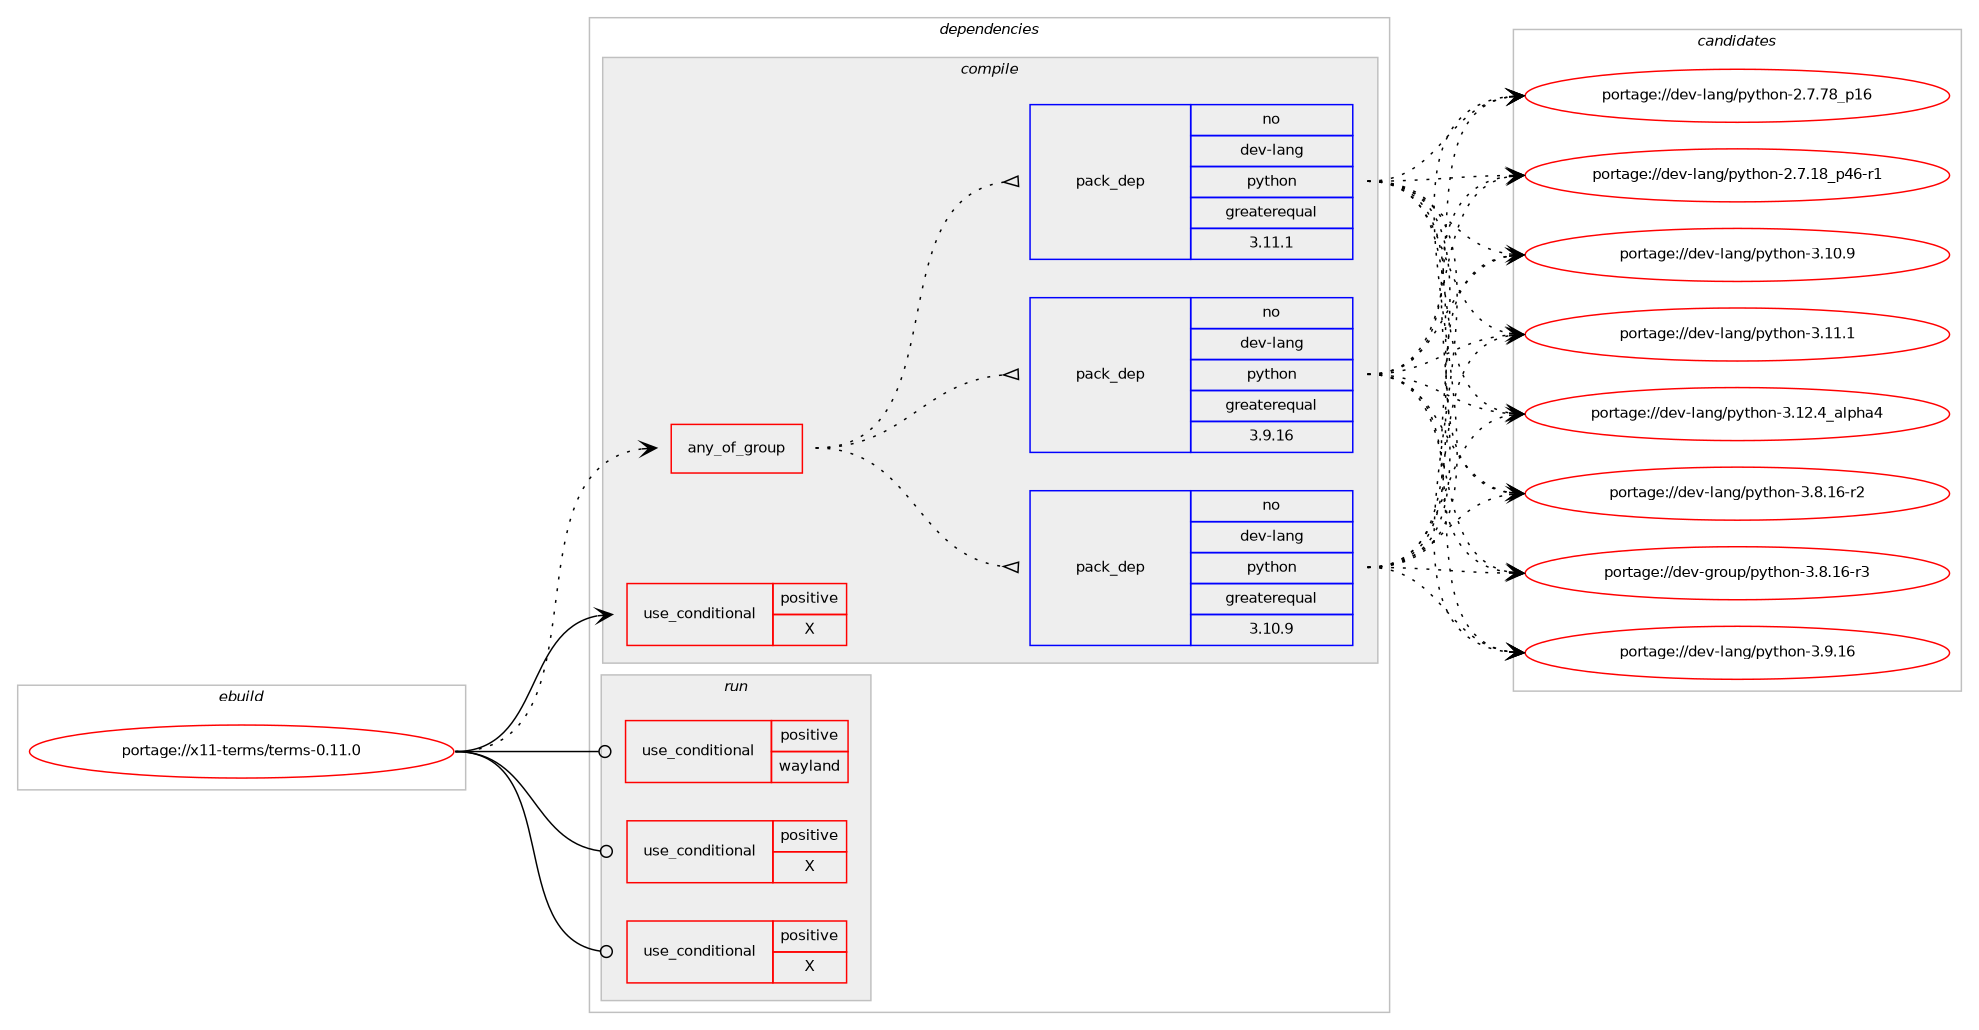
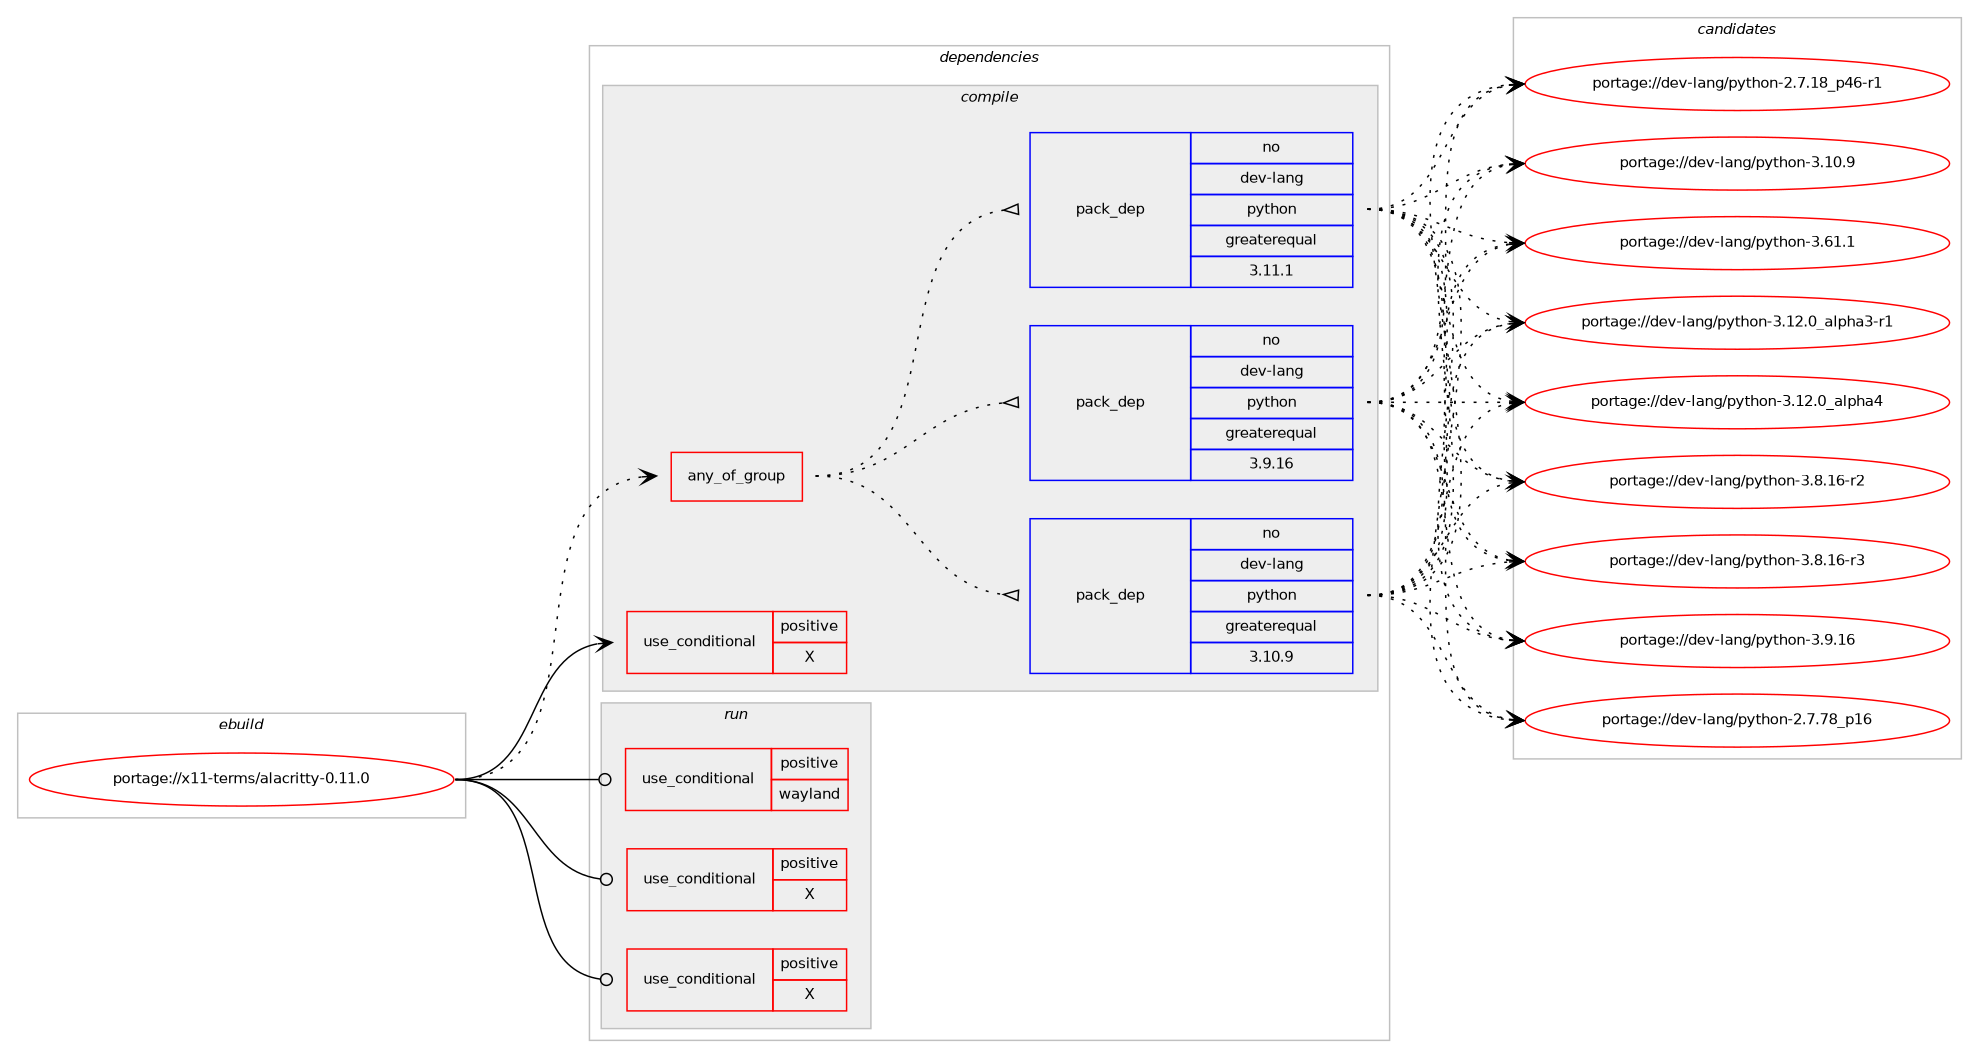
node "portage://dev-lang/python-3.12.0_alpha3-r1": added
node "portage://dev-lang/python-3.11.1": label "portage://dev-lang/python-3.11.1" -> "portage://dev-lang/python-3.61.1"
node "portage://dev-lang/python-3.12.4_alpha4": label "portage://dev-lang/python-3.12.4_alpha4" -> "portage://dev-lang/python-3.12.0_alpha4"
node "portage://dev-group/python-3.8.16-r3": label "portage://dev-group/python-3.8.16-r3" -> "portage://dev-lang/python-3.8.16-r3"
node "portage://x11-terms/terms-0.11.0": label "portage://x11-terms/terms-0.11.0" -> "portage://x11-terms/alacritty-0.11.0"
